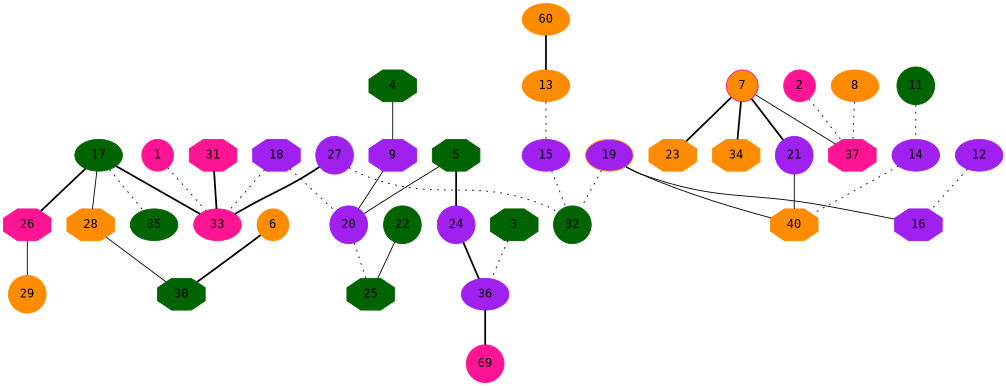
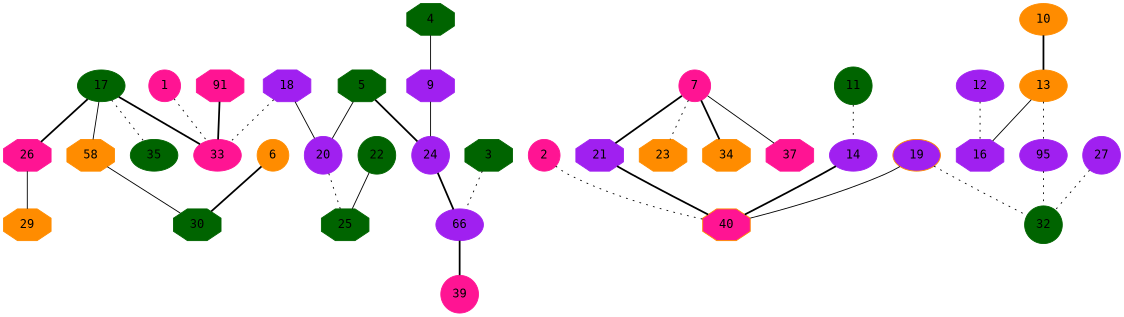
node "60": label "60" -> "10"
node "7": fillcolor darkorange -> deeppink
node "8": removed
edge "2" -- "37": now "2" -- "40"
edge "7" -- "23": style bold -> dotted
node "31": label "31" -> "91"
node "15": label "15" -> "95"
node "21": shape circle -> octagon
edge "18" -- "20": style dotted -> solid
edge "9" -- "20": now "9" -- "24"
edge "14" -- "40": style dotted -> bold
edge "27" -- "33": removed
edge "21" -- "40": style solid -> bold
edge "19" -- "16": now "13" -- "16"
node "28": label "28" -> "58"
node "40": fillcolor darkorange -> deeppink
node "29": shape circle -> octagon
node "36": label "36" -> "66"
node "69": label "69" -> "39"
